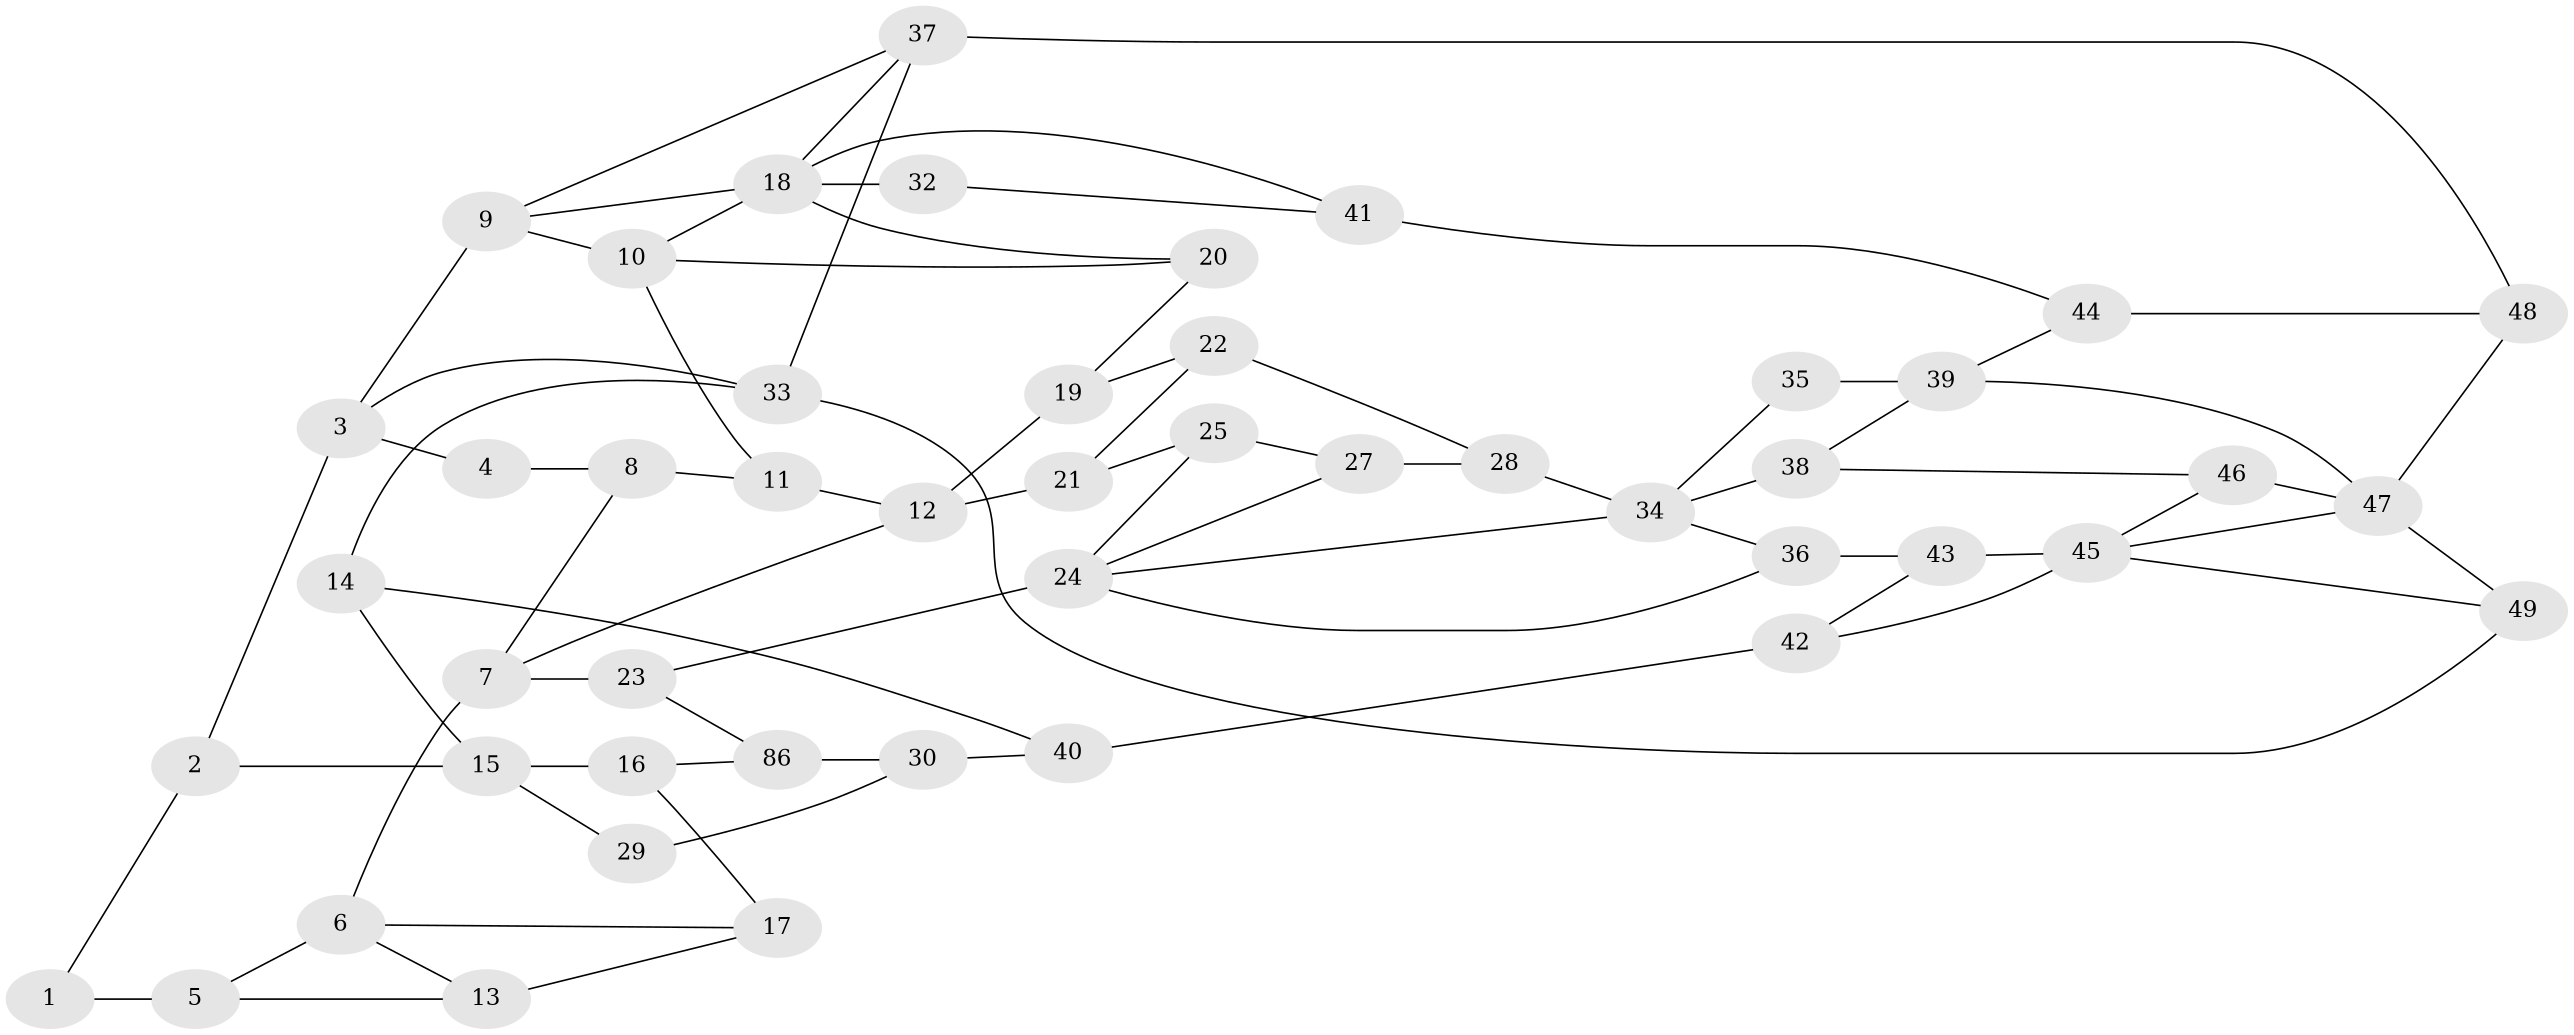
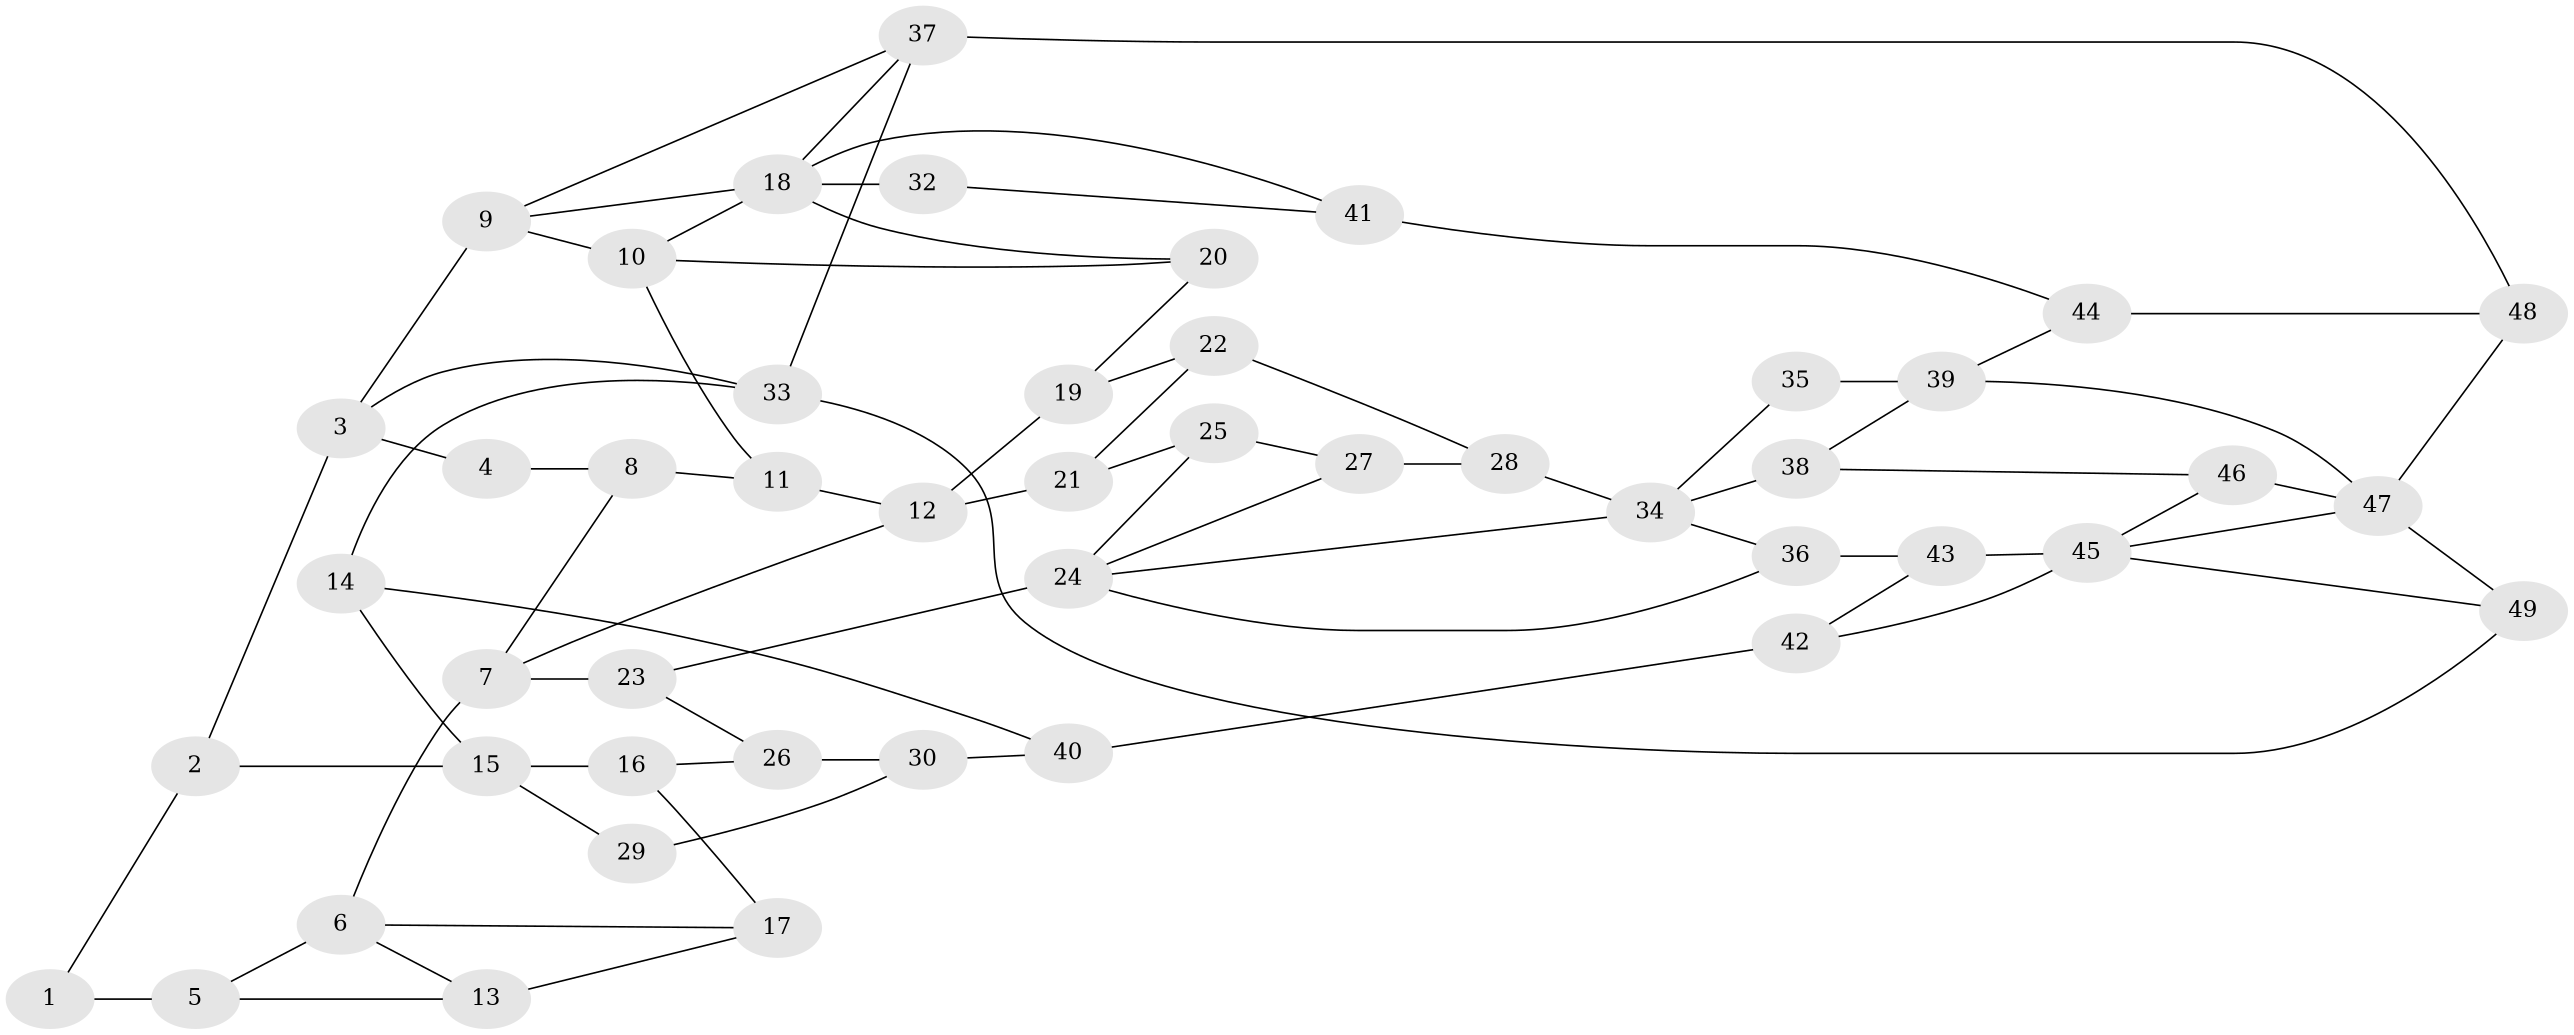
node "86": label "86" -> "26"
